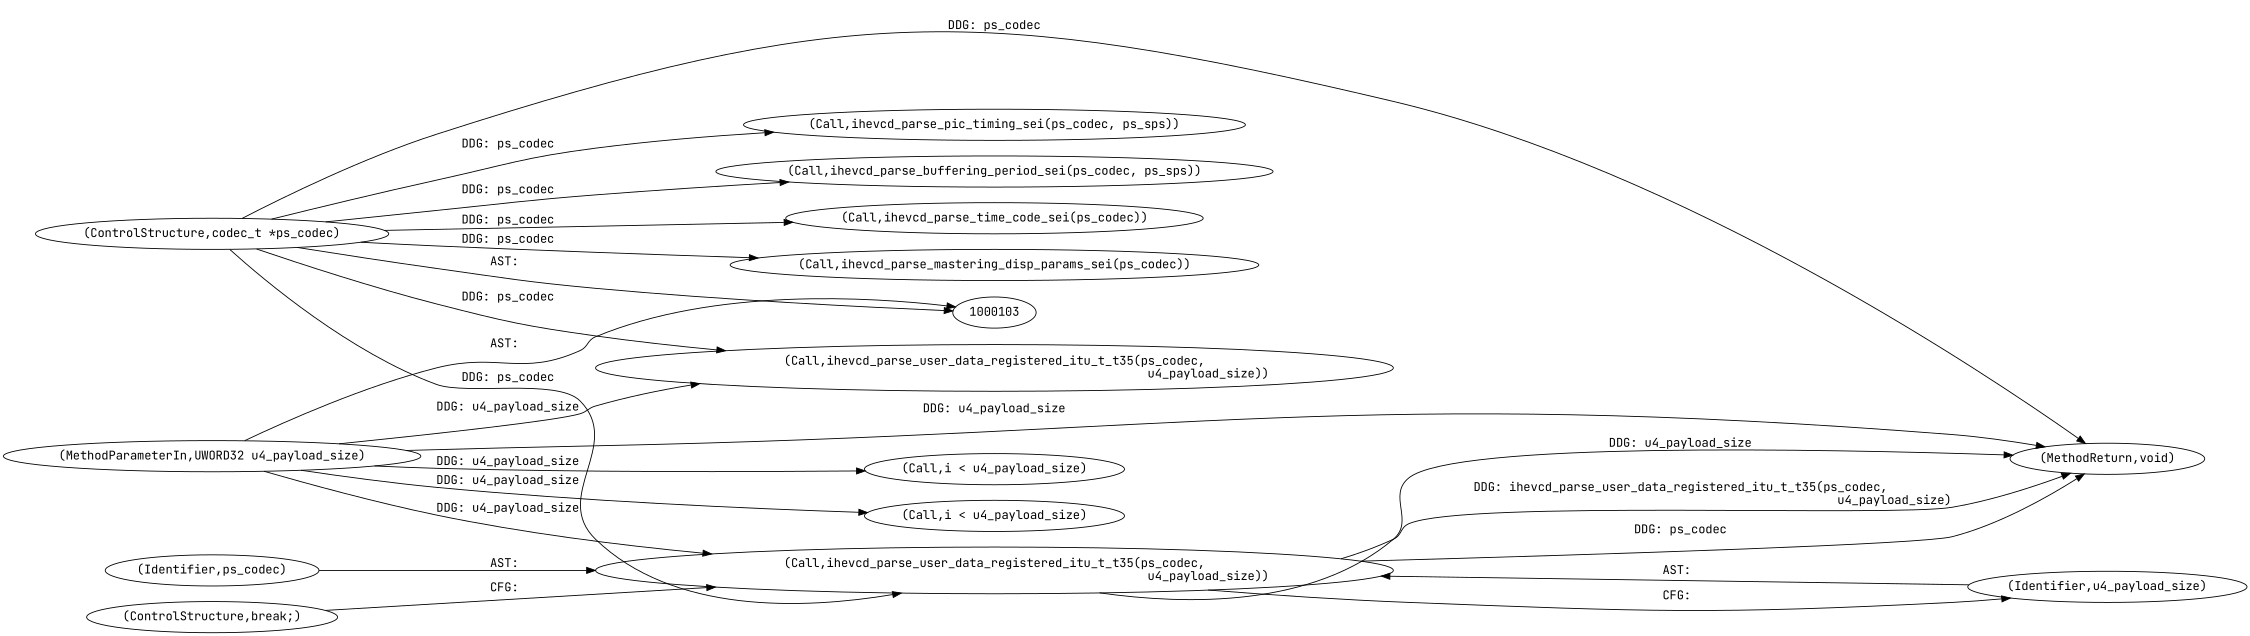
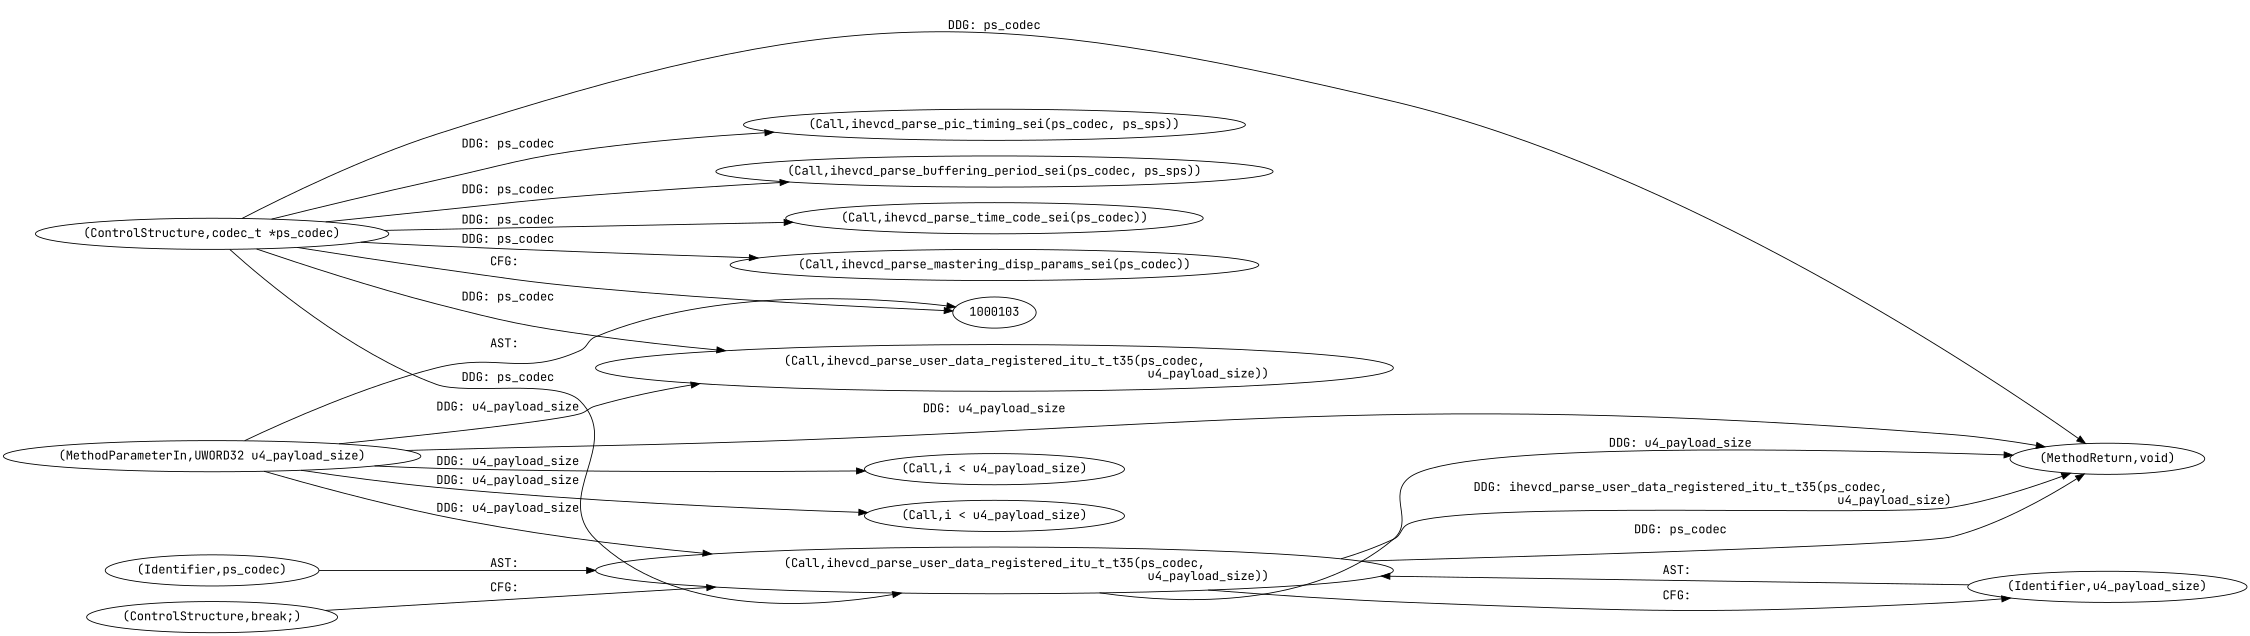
edge "(ControlStructure,codec_t *ps_codec)" -> "1000103": label "AST: " -> "CFG: "
